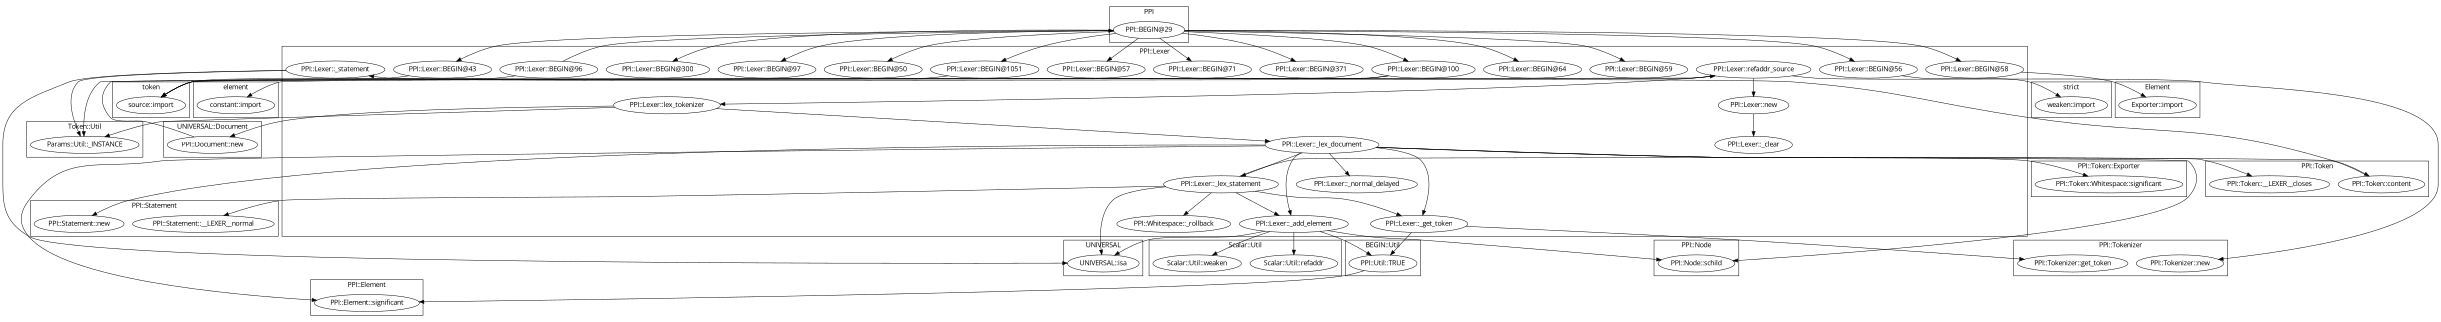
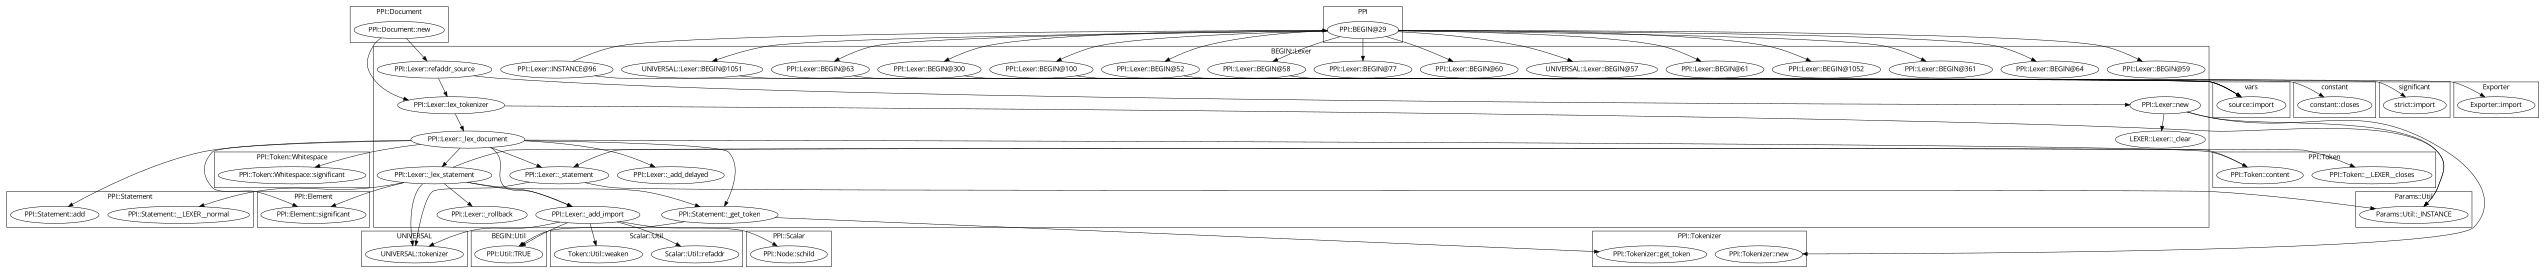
cluster "PPI::Lexer": label "PPI::Lexer" -> "BEGIN::Lexer"
node "PPI::Lexer::BEGIN@43": label "PPI::Lexer::BEGIN@43" -> "PPI::Lexer::BEGIN@63"
node "PPI::Lexer::BEGIN@96": label "PPI::Lexer::BEGIN@96" -> "PPI::Lexer::INSTANCE@96"
node "PPI::Lexer::BEGIN@97": label "PPI::Lexer::BEGIN@97" -> "PPI::Lexer::BEGIN@77"
node "PPI::Lexer::BEGIN@50": label "PPI::Lexer::BEGIN@50" -> "PPI::Lexer::BEGIN@60"
node "PPI::Lexer::BEGIN@1051": label "PPI::Lexer::BEGIN@1051" -> "UNIVERSAL::Lexer::BEGIN@1051"
node "PPI::Lexer::BEGIN@57": label "PPI::Lexer::BEGIN@57" -> "UNIVERSAL::Lexer::BEGIN@57"
node "PPI::Lexer::BEGIN@71": label "PPI::Lexer::BEGIN@71" -> "PPI::Lexer::BEGIN@61"
node "PPI::Lexer::BEGIN@371": label "PPI::Lexer::BEGIN@371" -> "PPI::Lexer::BEGIN@361"
node "PPI::Lexer::BEGIN@1052": added
node "PPI::Lexer::BEGIN@56": label "PPI::Lexer::BEGIN@56" -> "PPI::Lexer::BEGIN@52"
edge "PPI::Lexer::BEGIN@100" -> "source::import": now "PPI::Lexer::BEGIN@300" -> "source::import"
edge "PPI::Lexer::refaddr_source" -> "Params::Util::_INSTANCE": now "PPI::Lexer::new" -> "Params::Util::_INSTANCE"
cluster "token": label "token" -> "vars"
cluster "element": label "element" -> "constant"
cluster "strict": label "strict" -> "significant"
cluster "Element": label "Element" -> "Exporter"
edge "PPI::Lexer::refaddr_source" -> "PPI::Tokenizer::new": now "PPI::Lexer::new" -> "PPI::Tokenizer::new"
node "constant::import": label "constant::import" -> "constant::closes"
node "weaken::import": label "weaken::import" -> "strict::import"
edge "PPI::Lexer::lex_tokenizer" -> "PPI::Document::new": reversed
cluster "Token::Util": label "Token::Util" -> "Params::Util"
cluster "UNIVERSAL::Document": label "UNIVERSAL::Document" -> "PPI::Document"
node "PPI::Lexer::_clear": label "PPI::Lexer::_clear" -> "LEXER::Lexer::_clear"
cluster "PPI::Token::Exporter": label "PPI::Token::Exporter" -> "PPI::Token::Whitespace"
edge "PPI::Lexer::_lex_document" -> "PPI::Node::schild": now "PPI::Lexer::_lex_document" -> "PPI::Lexer::_statement"
node "PPI::Lexer::_normal_delayed": label "PPI::Lexer::_normal_delayed" -> "PPI::Lexer::_add_delayed"
node "PPI::Statement::new": label "PPI::Statement::new" -> "PPI::Statement::add"
node "PPI::Whitespace::_rollback": label "PPI::Whitespace::_rollback" -> "PPI::Lexer::_rollback"
node "PPI::Lexer::_add_element": label "PPI::Lexer::_add_element" -> "PPI::Lexer::_add_import"
node "PPI::Lexer::_get_token": label "PPI::Lexer::_get_token" -> "PPI::Statement::_get_token"
cluster "PPI::Node": label "PPI::Node" -> "PPI::Scalar"
node "UNIVERSAL::isa": label "UNIVERSAL::isa" -> "UNIVERSAL::tokenizer"
node "Scalar::Util::weaken": label "Scalar::Util::weaken" -> "Token::Util::weaken"
edge "PPI::Util::TRUE" -> "PPI::Element::significant": now "PPI::Lexer::_lex_statement" -> "PPI::Element::significant"
